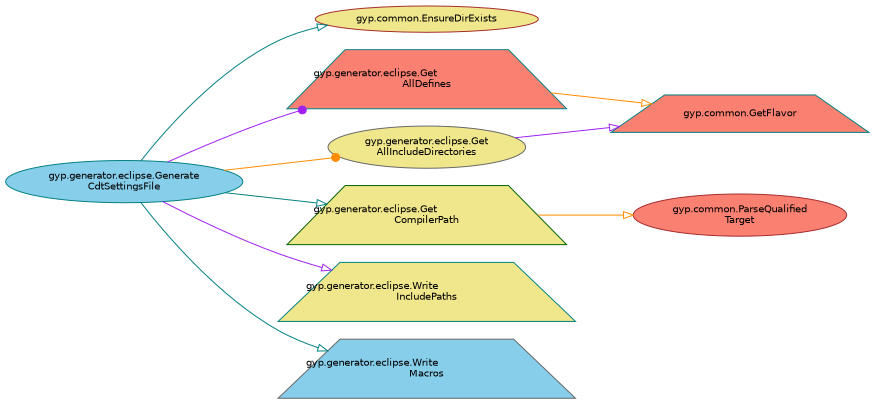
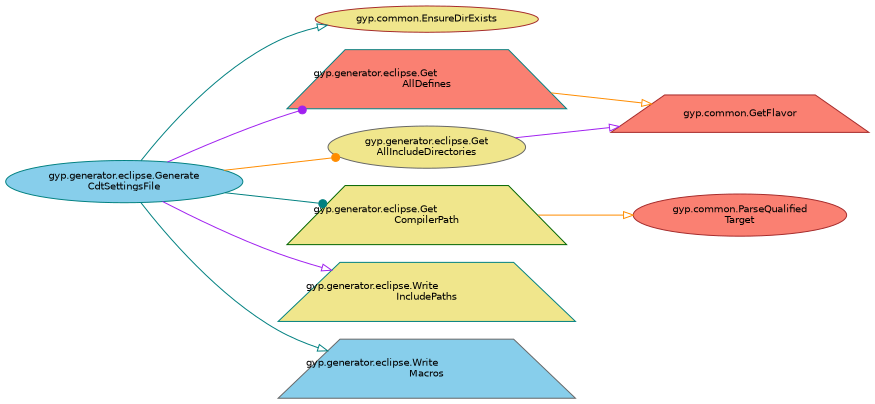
node "gyp.common.GetFlavor": color teal -> brown
edge "gyp.generator.eclipse.Generate CdtSettingsFile" -> "gyp.generator.eclipse.Get CompilerPath": arrowhead onormal -> dot
